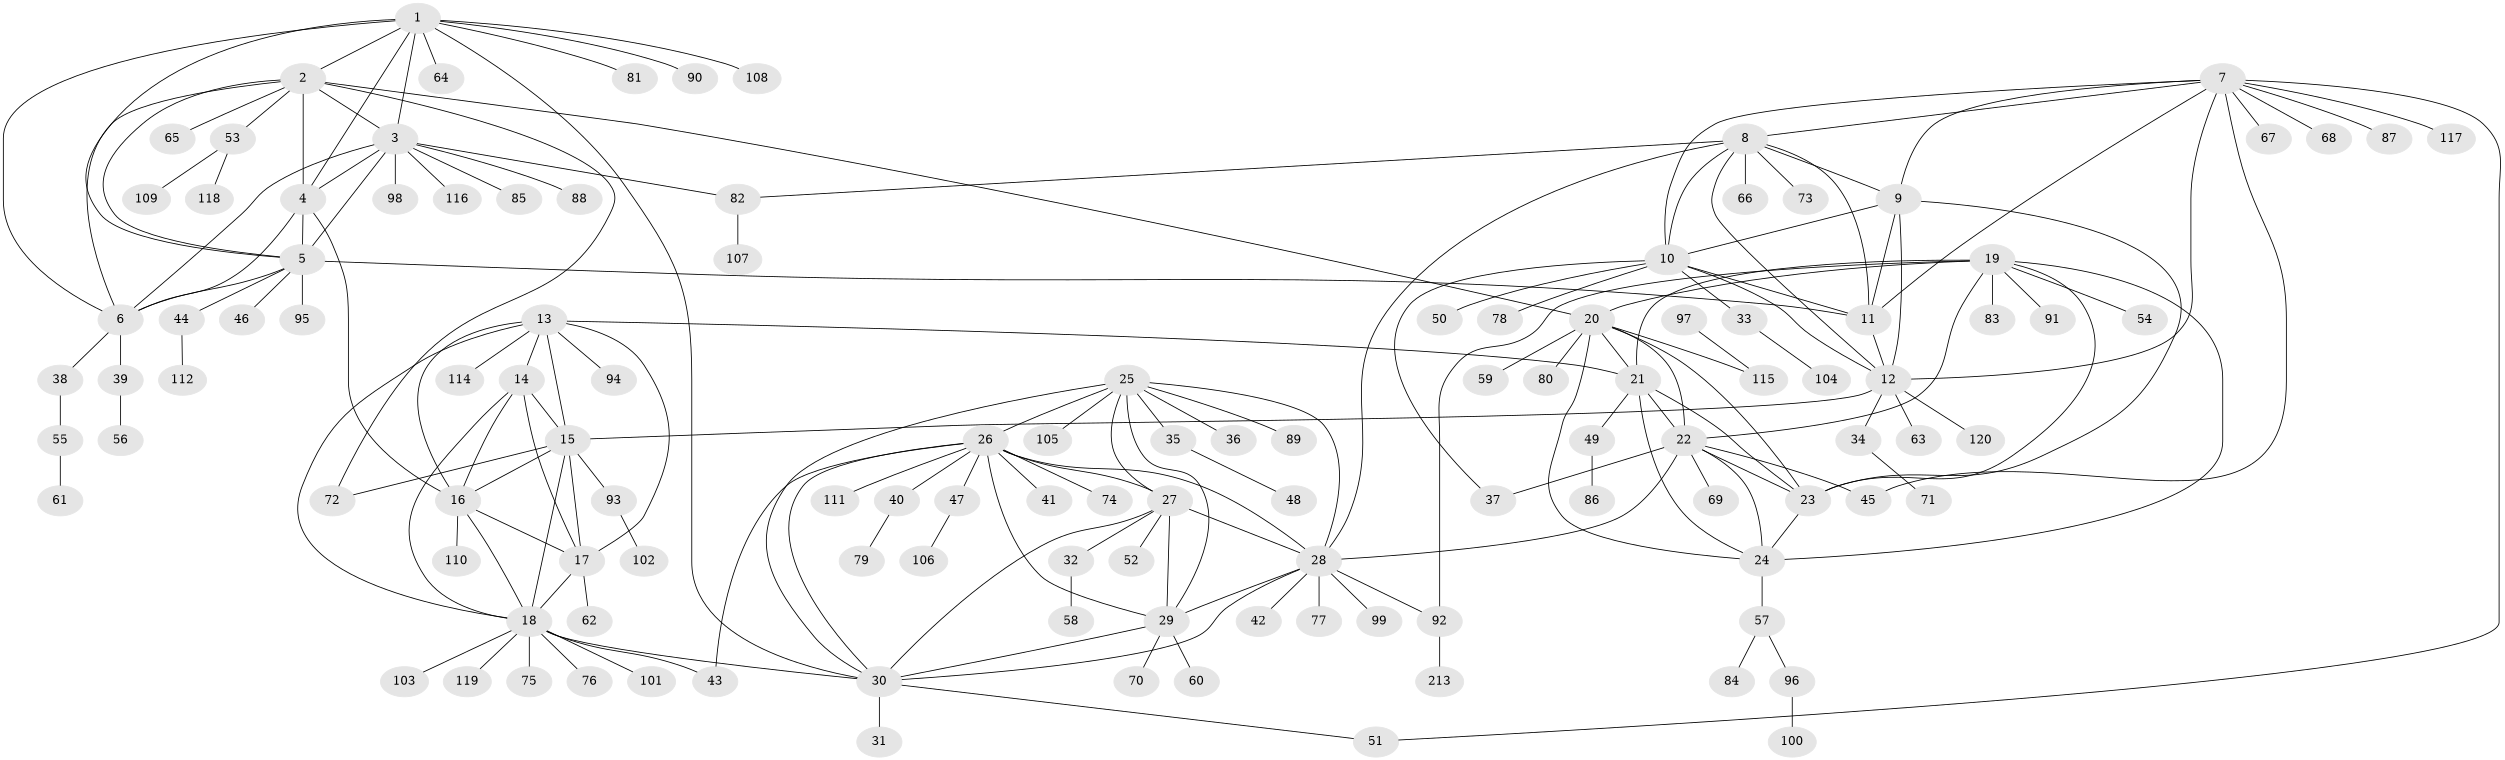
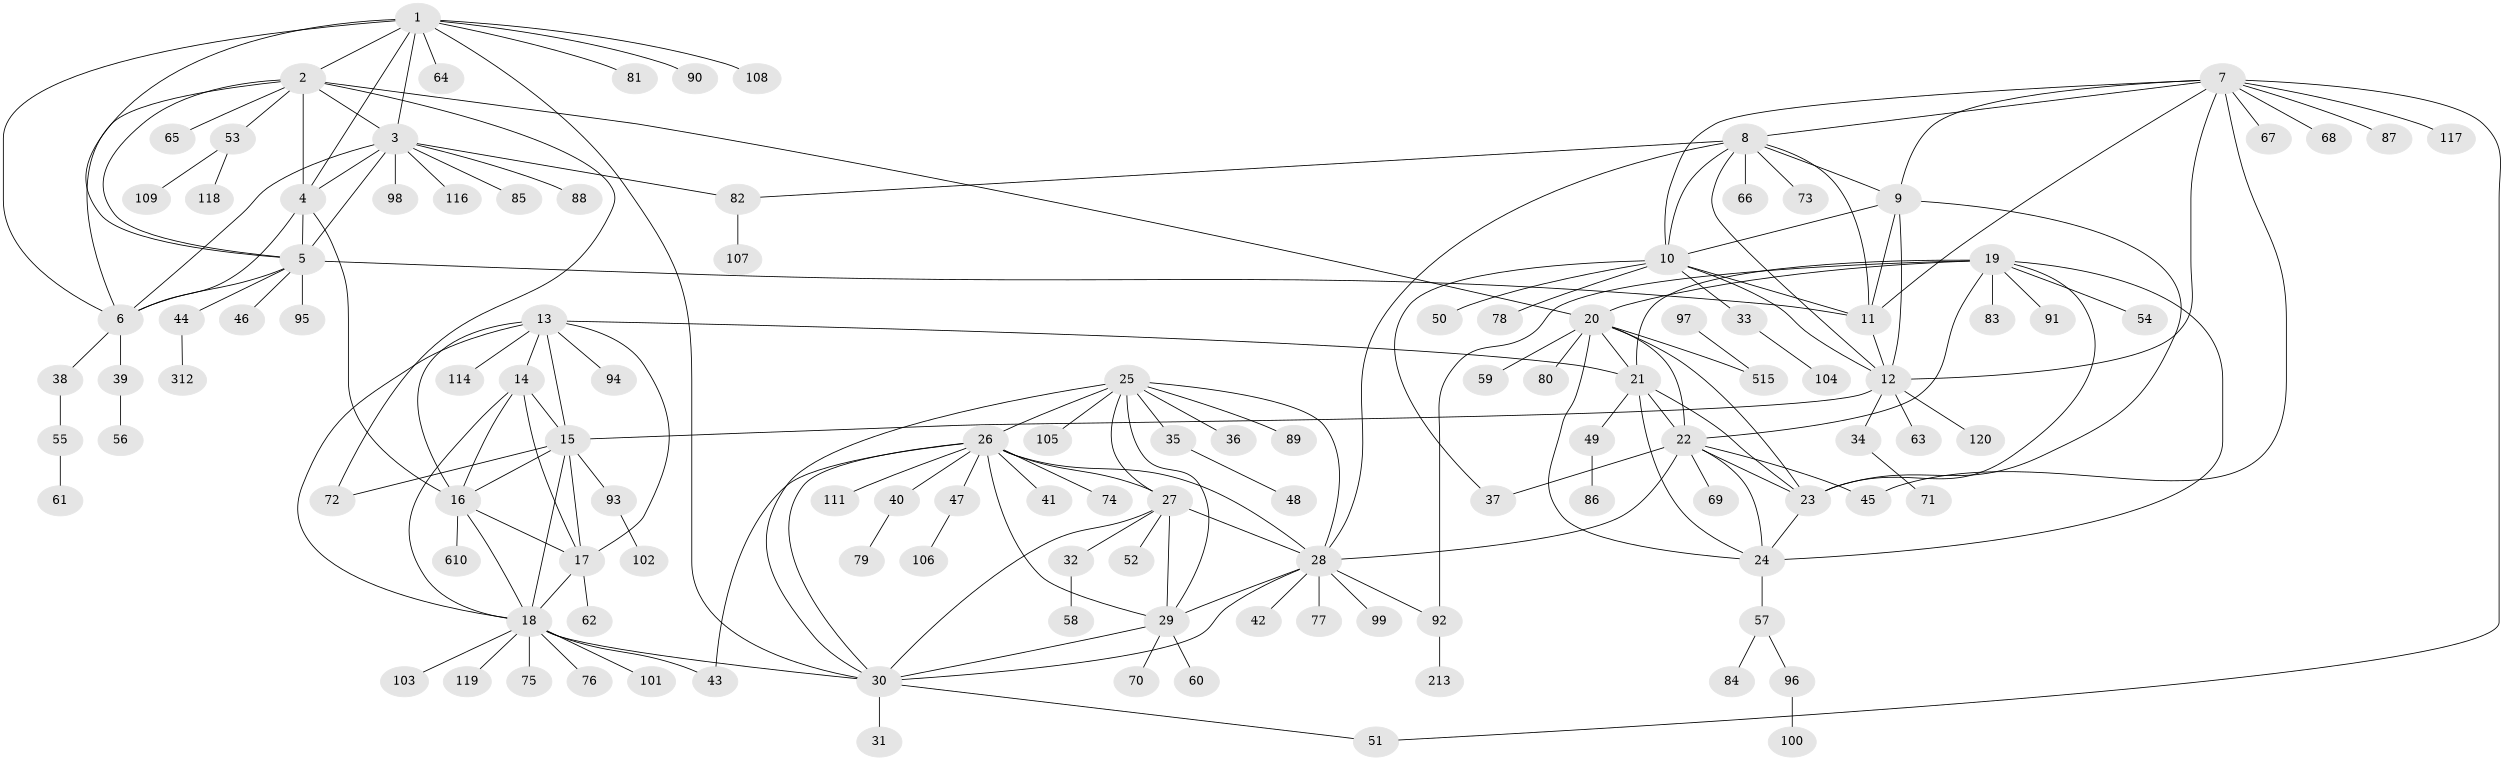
node "112": label "112" -> "312"
node "115": label "115" -> "515"
node "110": label "110" -> "610"
